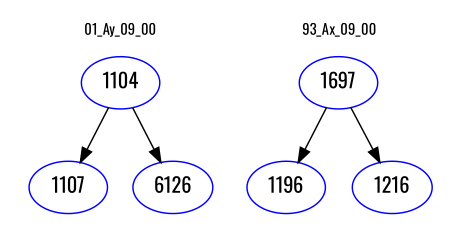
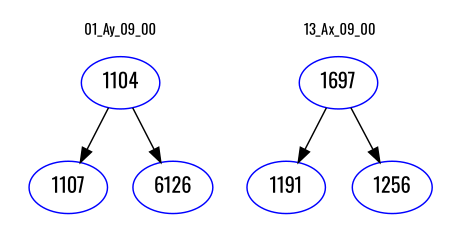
cluster "93_Ax_09_00": label "93_Ax_09_00" -> "13_Ax_09_00"
node "1196": label "1196" -> "1191"
node "1216": label "1216" -> "1256"
